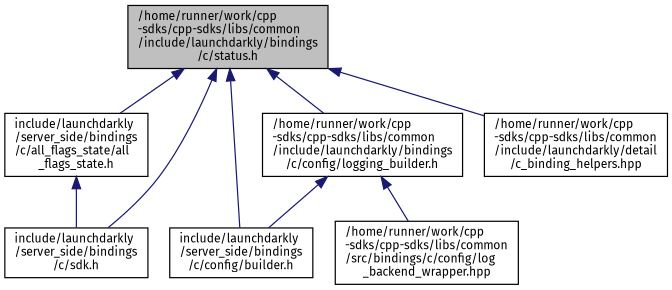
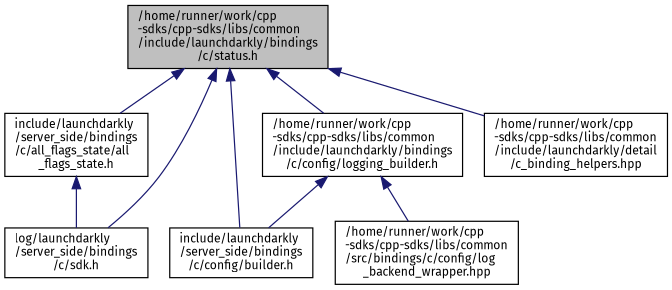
node "include/launchdarkly /server_side/bindings /c/sdk.h": label "include/launchdarkly /server_side/bindings /c/sdk.h" -> "log/launchdarkly /server_side/bindings /c/sdk.h"
